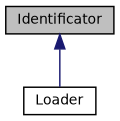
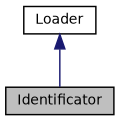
edge "Loader" -> "Identificator": reversed
